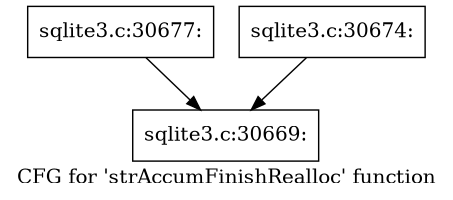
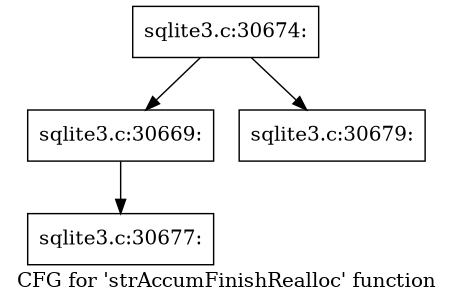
edge "sqlite3.c:30677:" -> "sqlite3.c:30669:": reversed
node "sqlite3.c:30679:": added
